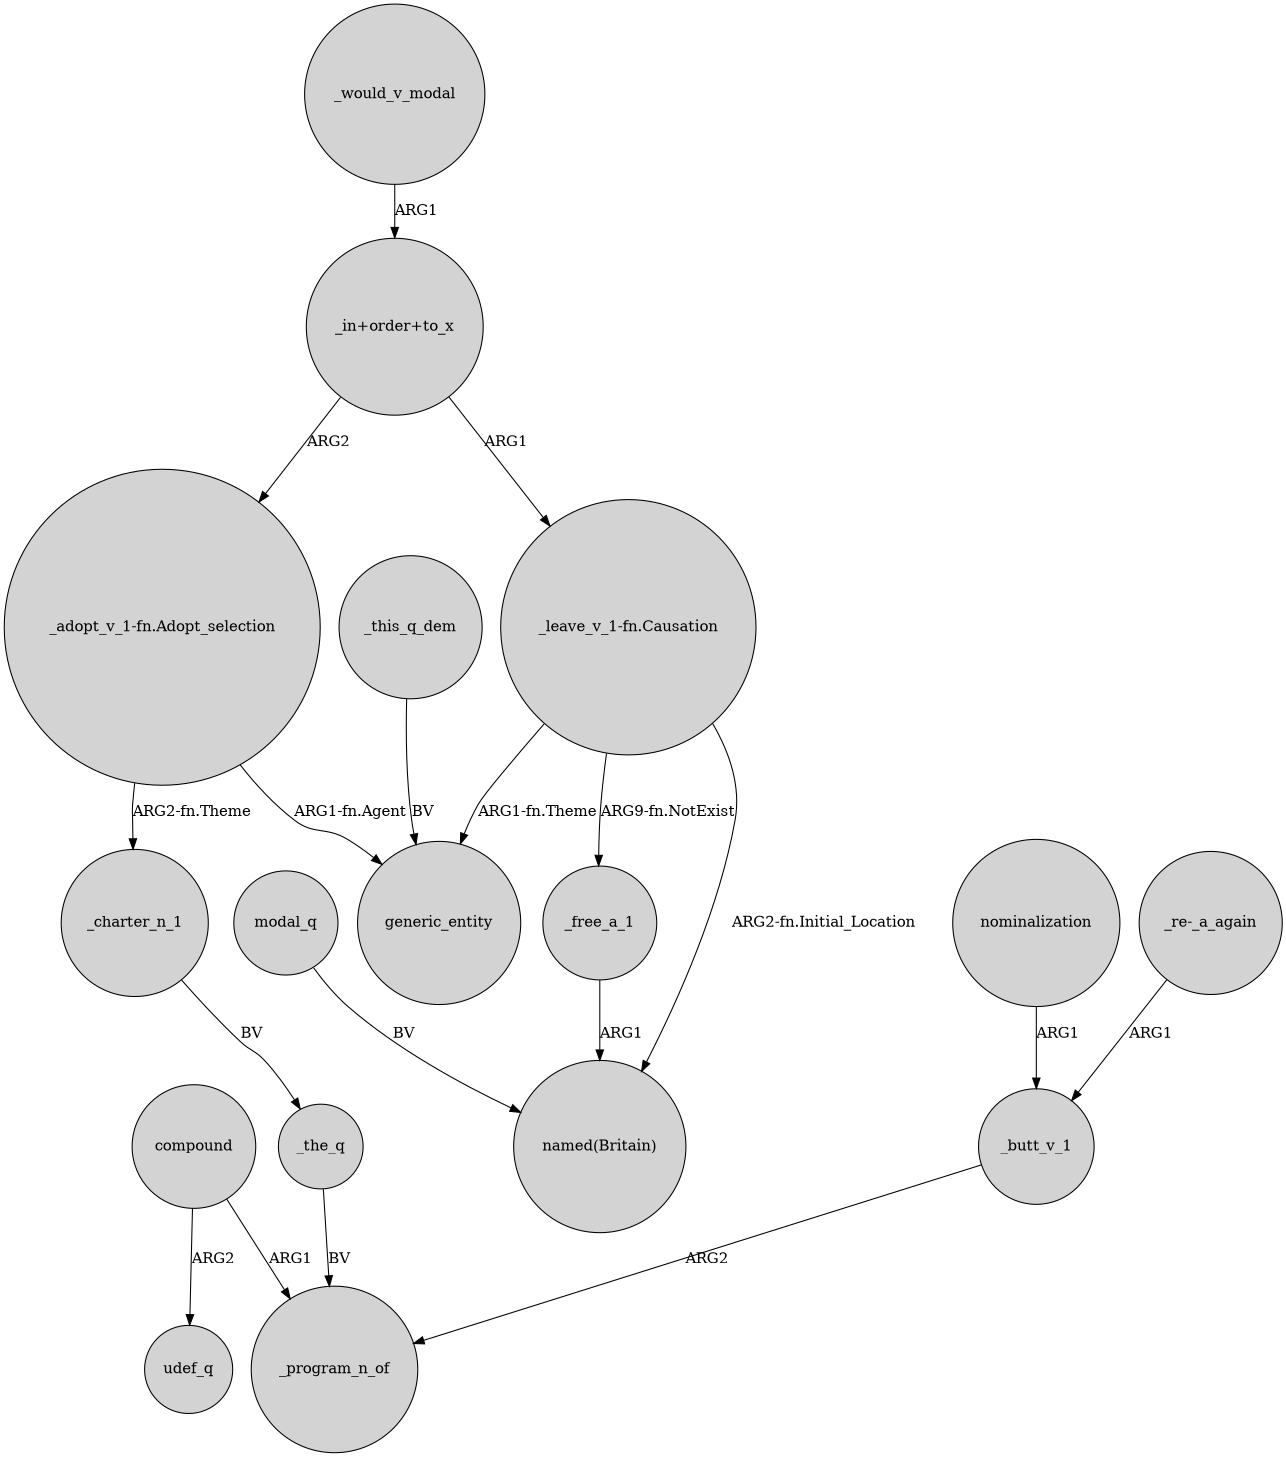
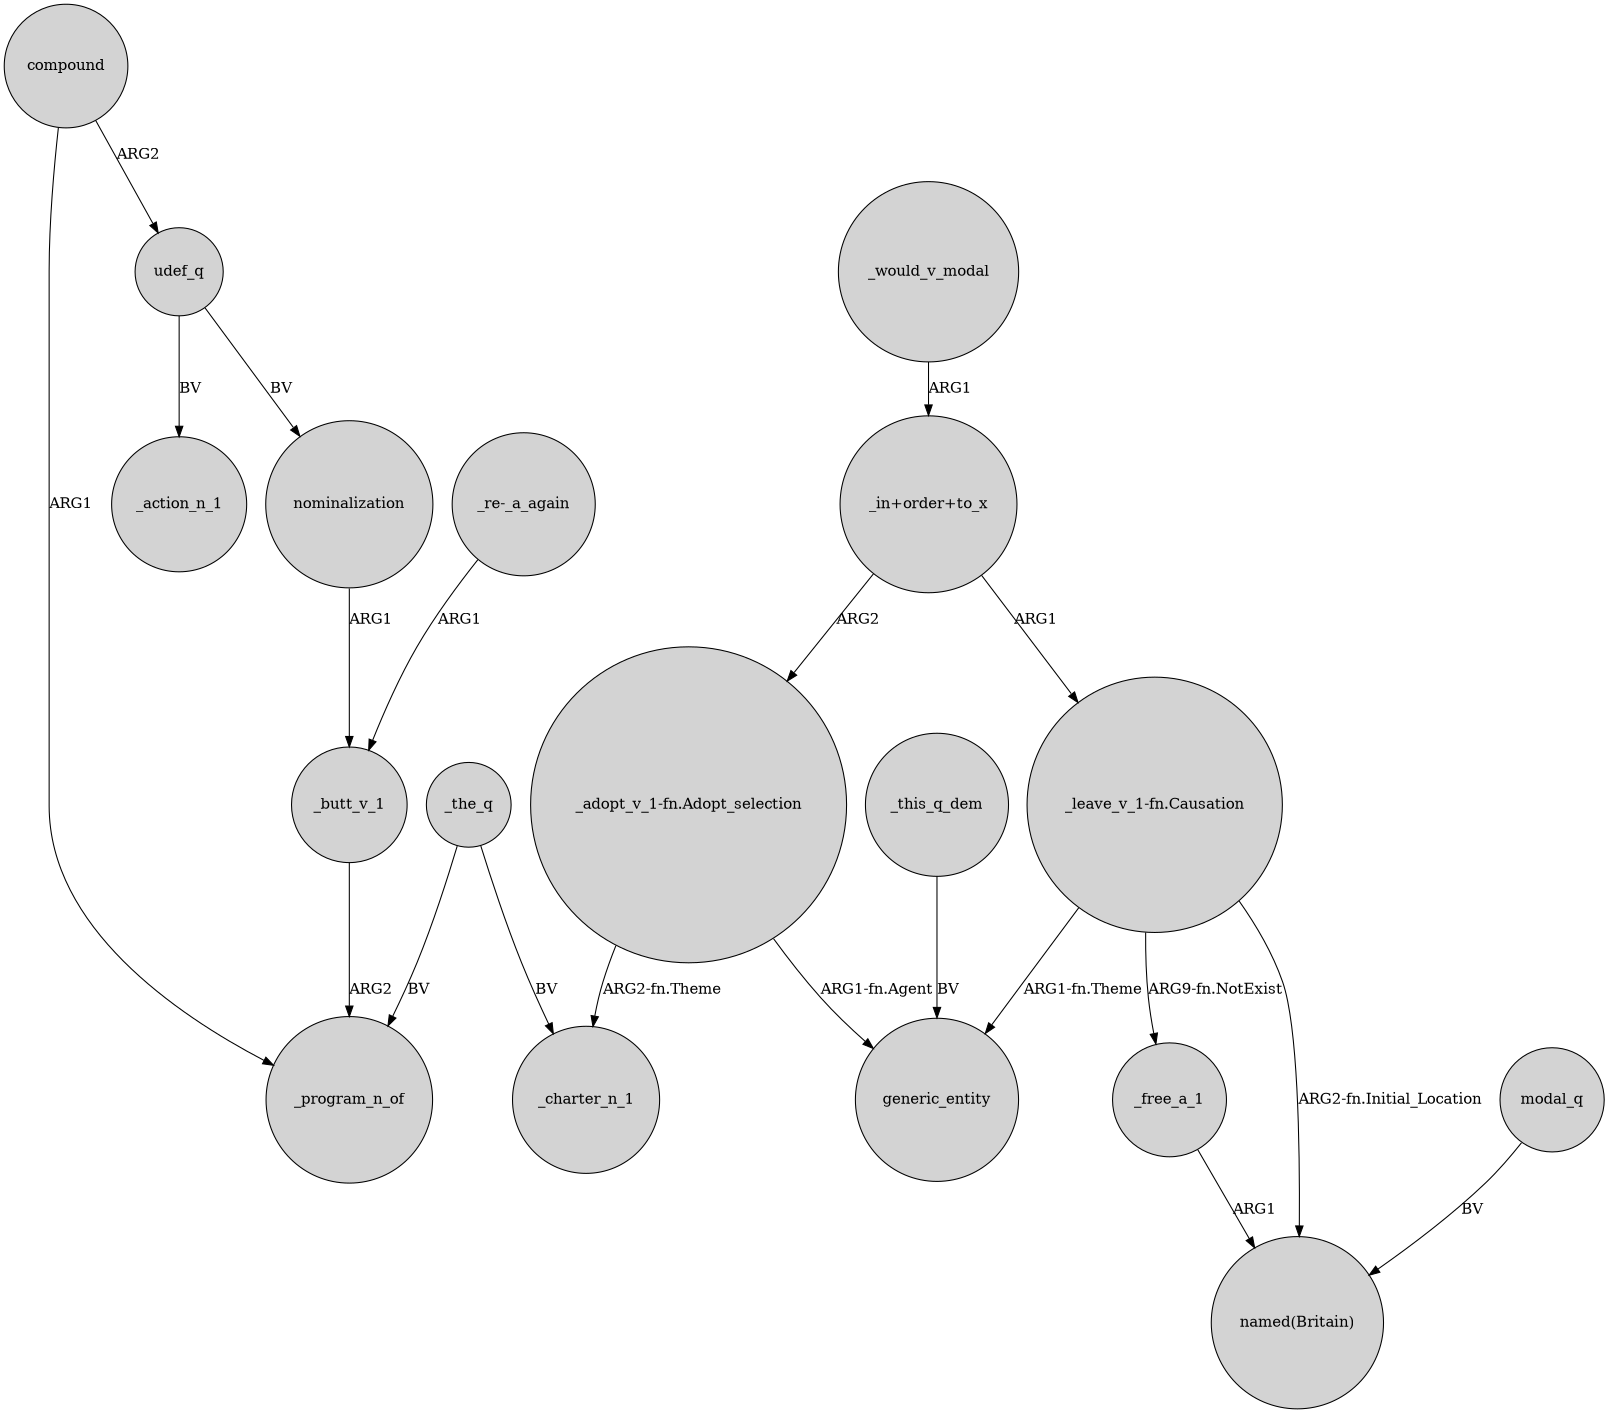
edge "udef_q" -> "nominalization": added, label "BV"
node "_action_n_1": added
edge "_charter_n_1" -> "_the_q": reversed
